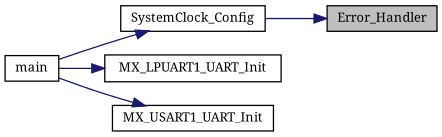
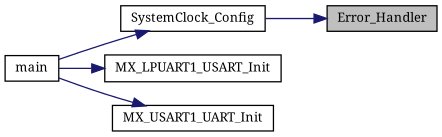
node "MX_LPUART1_UART_Init": label "MX_LPUART1_UART_Init" -> "MX_LPUART1_USART_Init"
